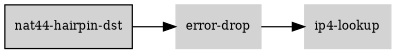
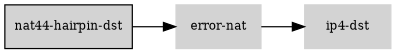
node "error-drop": label "error-drop" -> "error-nat"
node "ip4-lookup": label "ip4-lookup" -> "ip4-dst"
